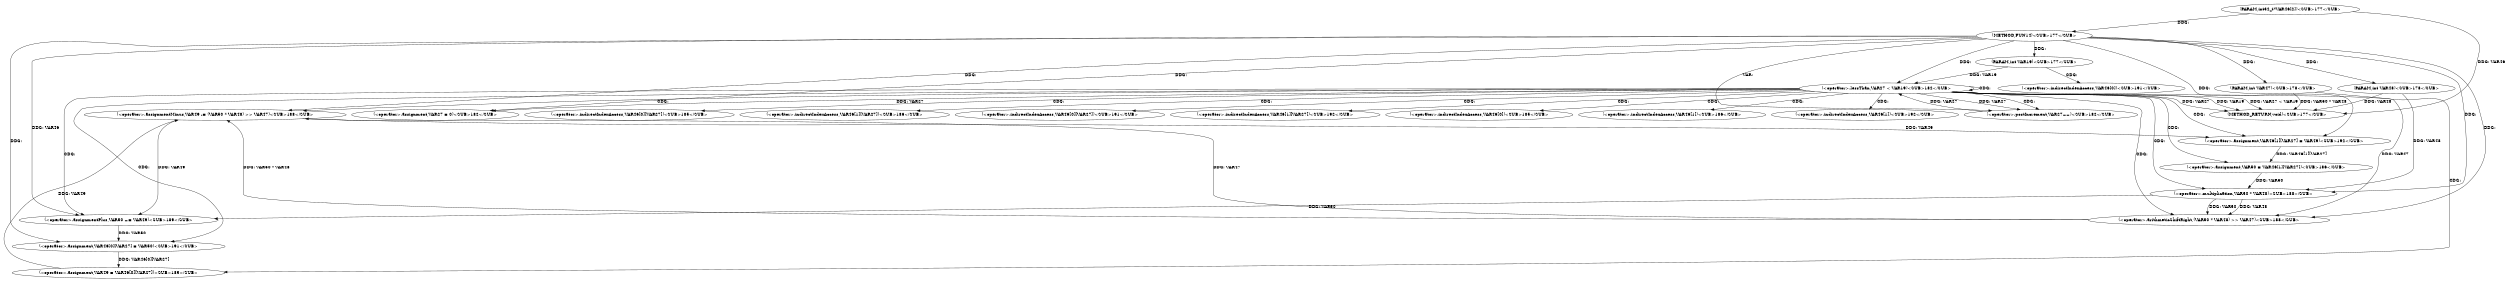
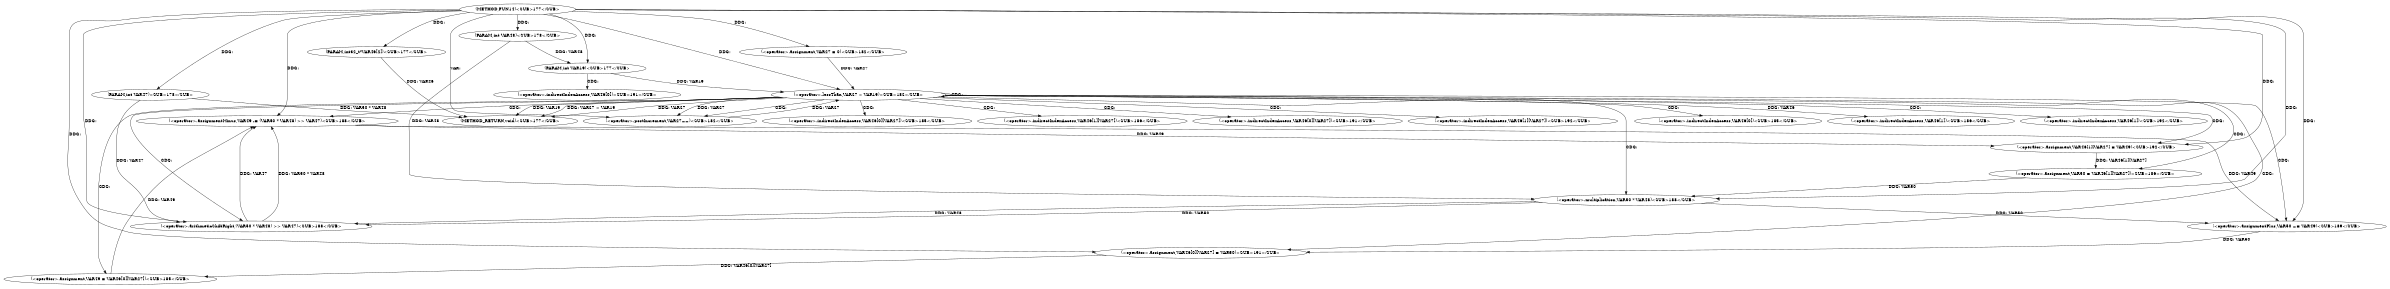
edge "(PARAM,int32_t*VAR46[2])<SUB>177</SUB>" -> "(METHOD,FUN14)<SUB>177</SUB>": reversed
edge "(<operator>.lessThan,VAR27 < VAR19)<SUB>182</SUB>" -> "(<operator>.assignment,VAR27 = 0)<SUB>182</SUB>": reversed
edge "(<operator>.lessThan,VAR27 < VAR19)<SUB>182</SUB>" -> "(<operator>.indirectIndexAccess,VAR46[1])<SUB>186</SUB>": label "CDG: " -> "DDG: VAR46"
edge "(PARAM,int VAR48)<SUB>178</SUB>" -> "(METHOD_RETURN,void)<SUB>177</SUB>": now "(PARAM,int VAR48)<SUB>178</SUB>" -> "(PARAM,int VAR19)<SUB>177</SUB>"
edge "(METHOD,FUN14)<SUB>177</SUB>" -> "(<operator>.assignmentPlus,VAR50 += VAR49)<SUB>189</SUB>": label "DDG: VAR46" -> "DDG: "
